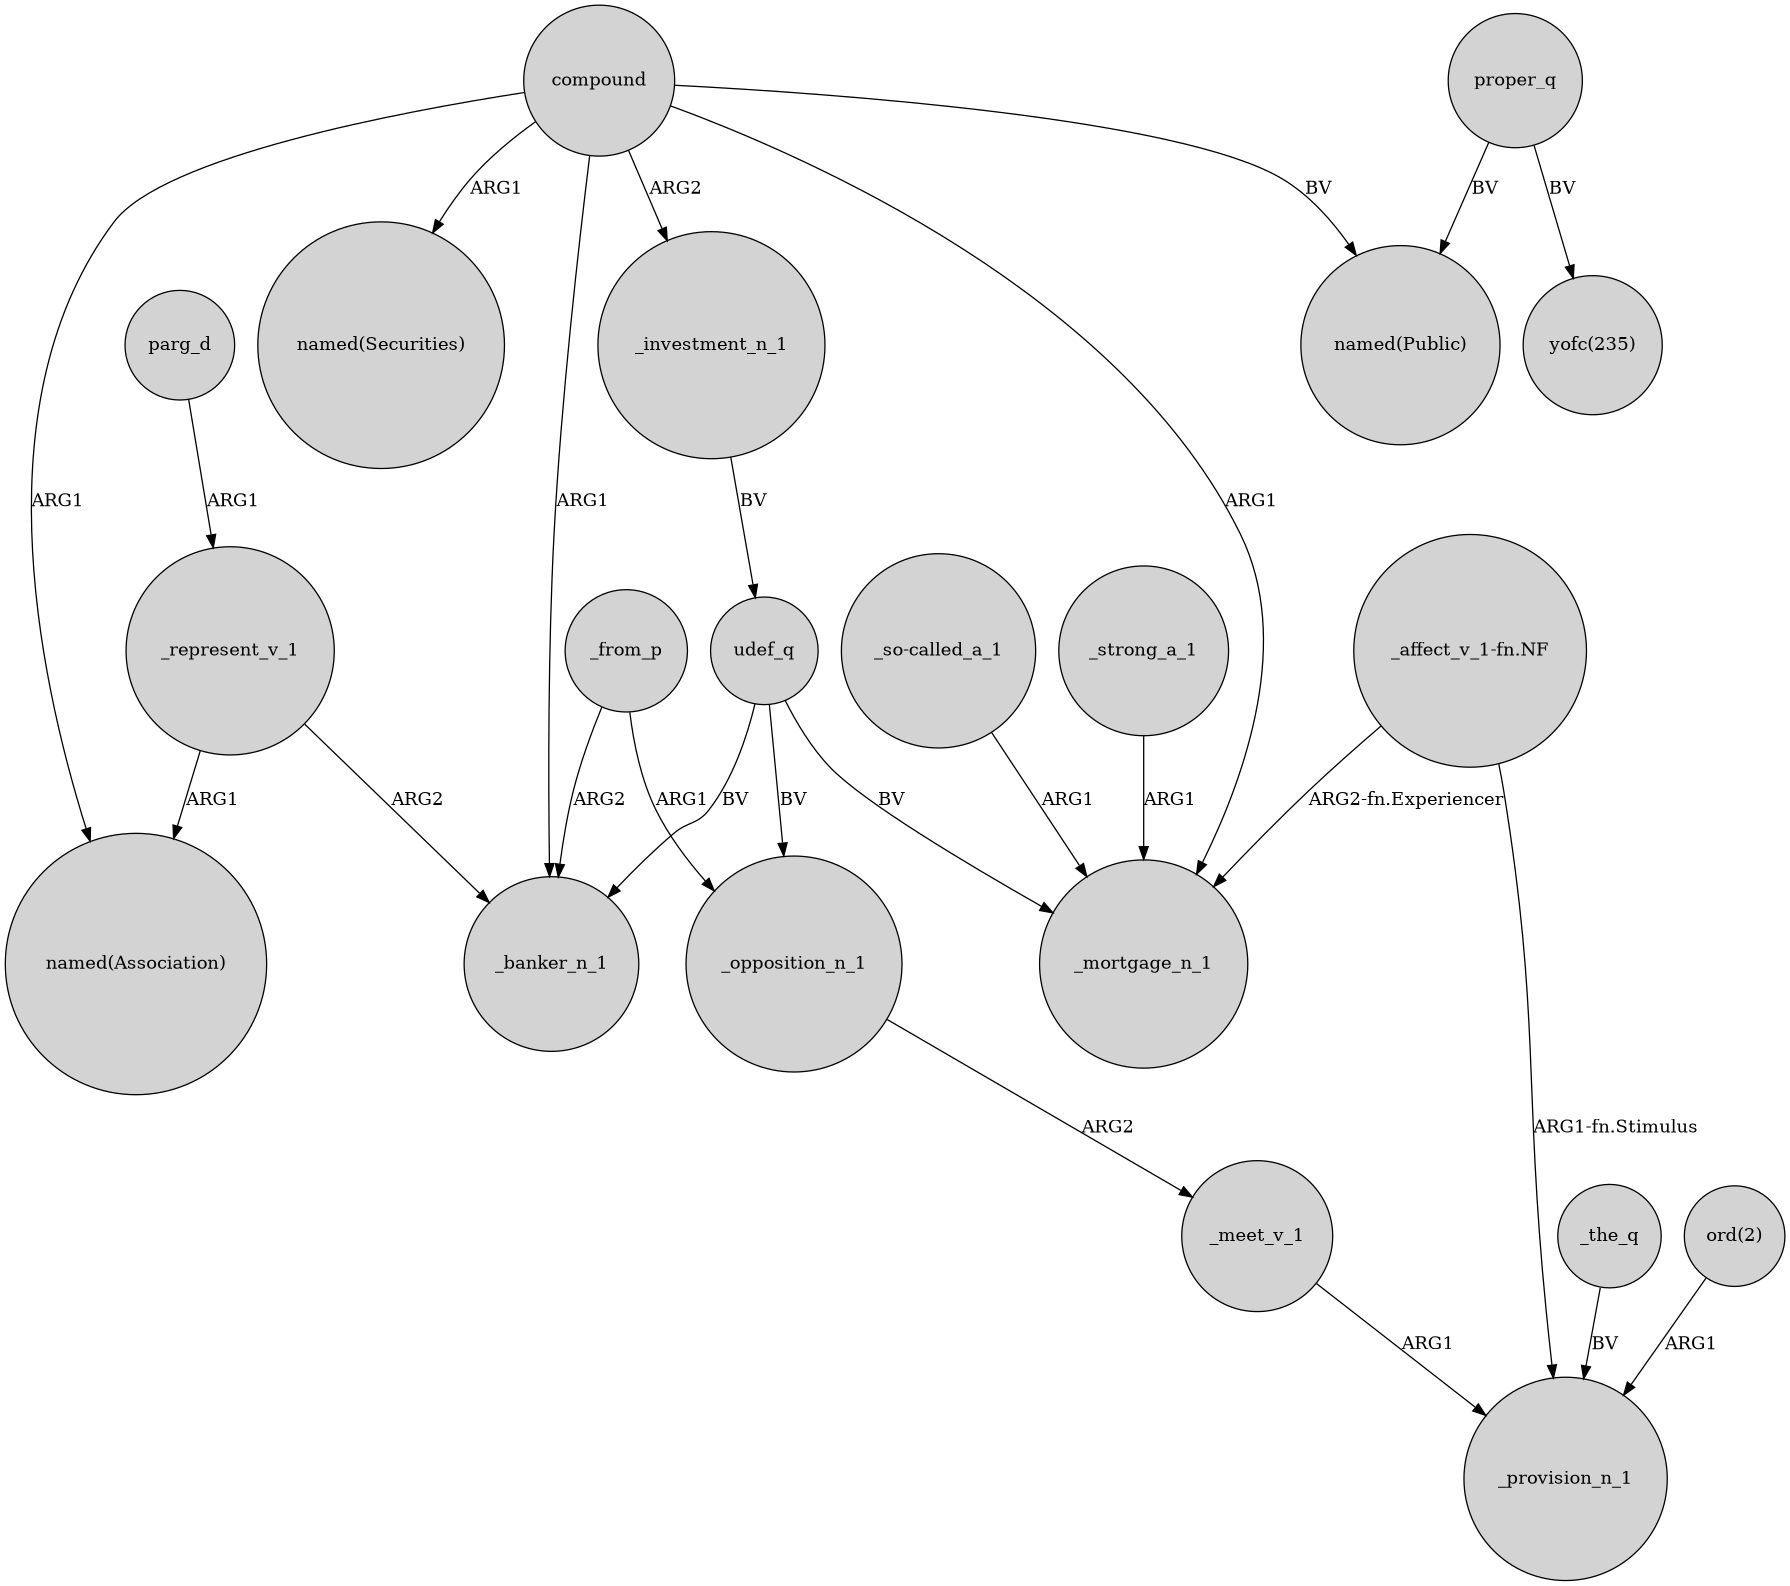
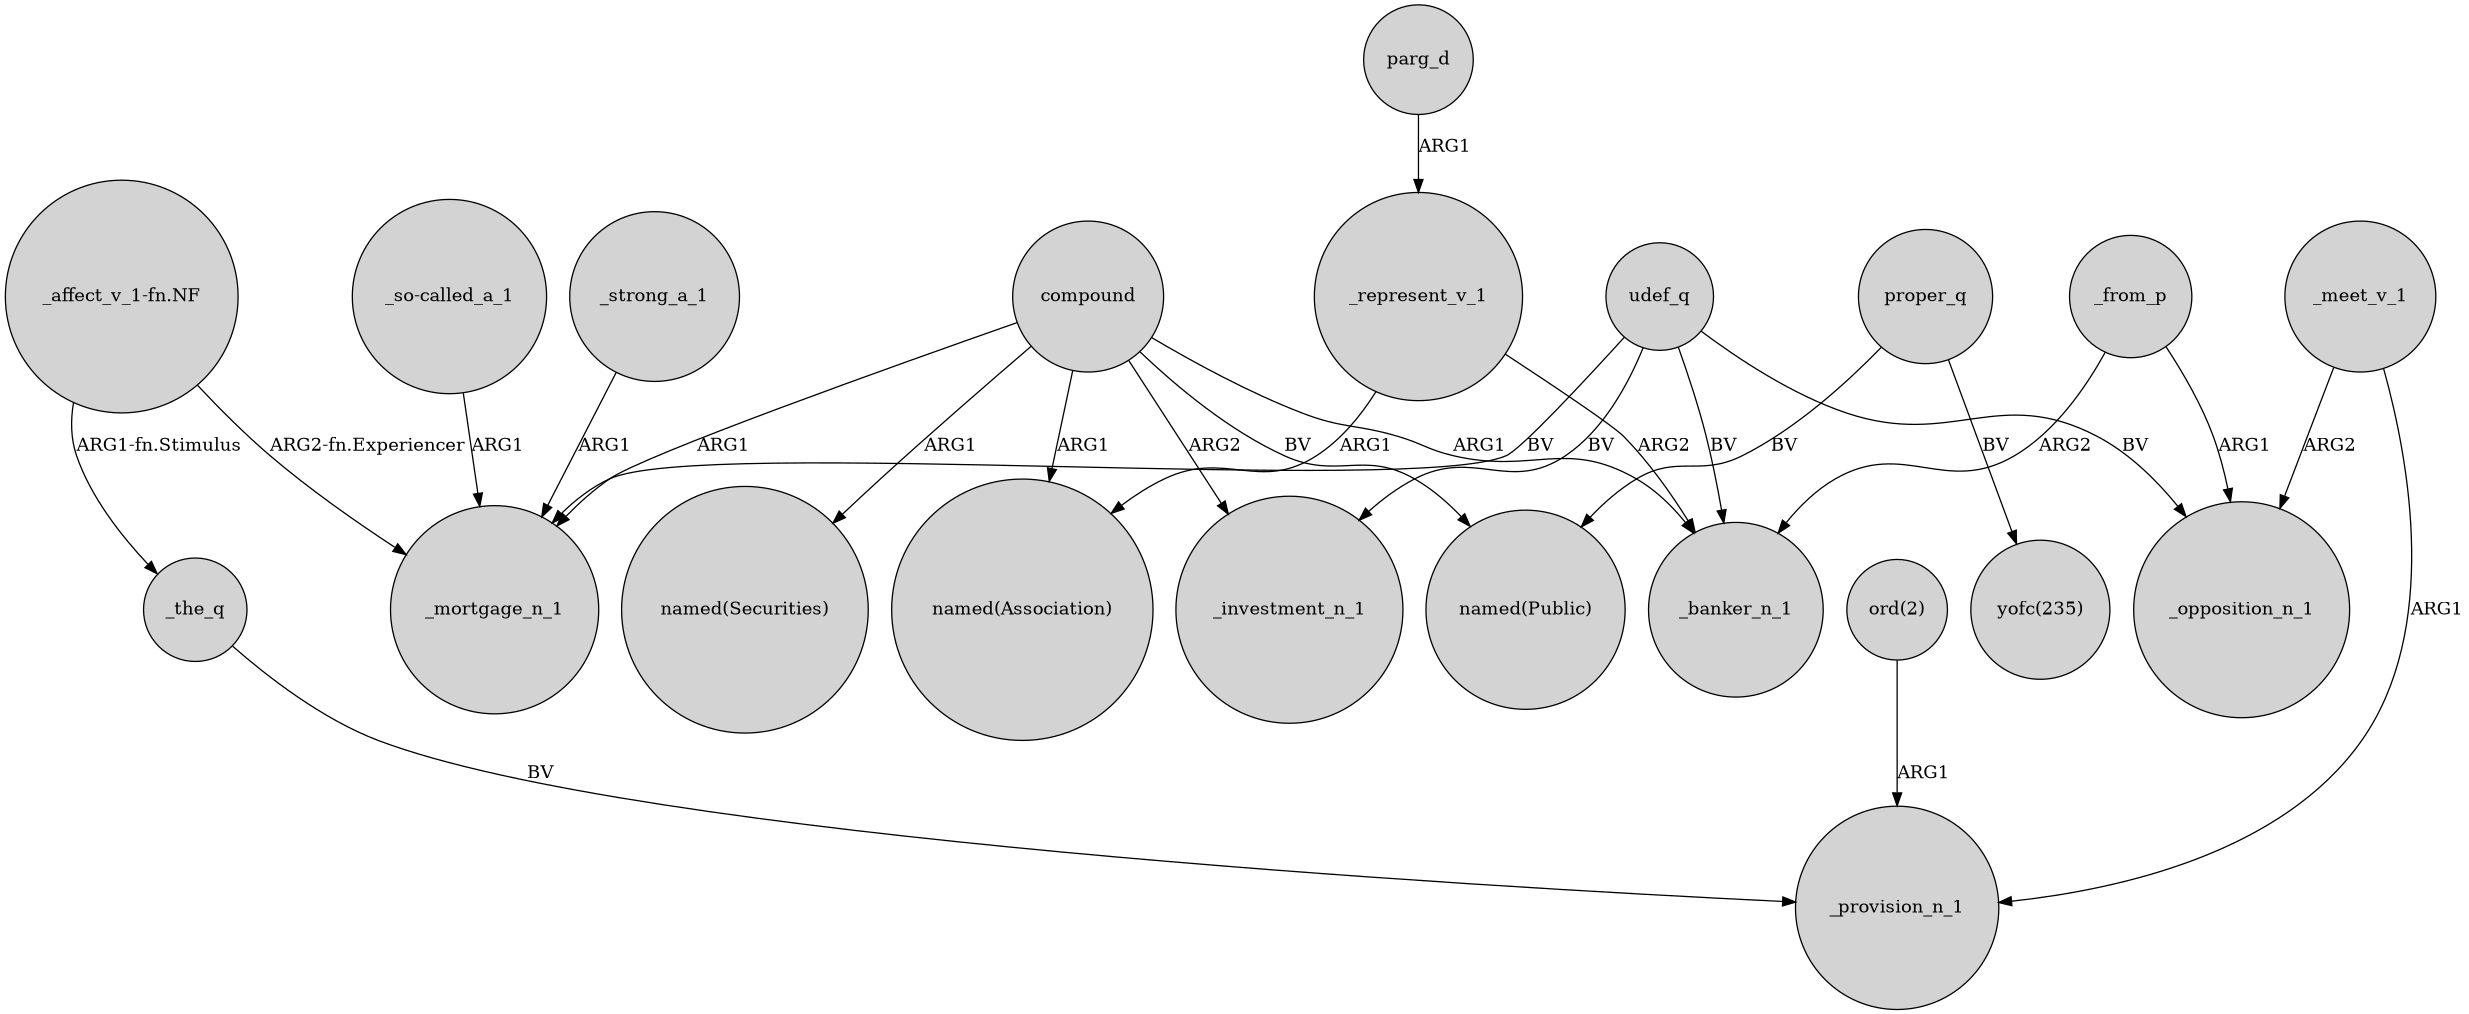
edge "_investment_n_1" -> "udef_q": reversed
edge "_affect_v_1-fn.NF" -> "_provision_n_1": now "_affect_v_1-fn.NF" -> "_the_q"
edge "_opposition_n_1" -> "_meet_v_1": reversed
